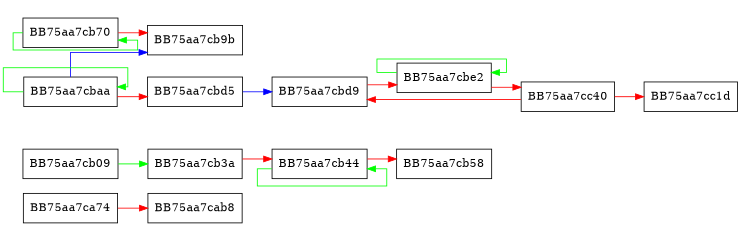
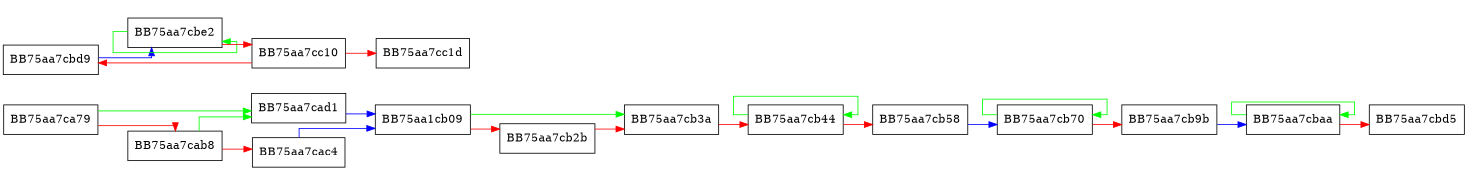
edge "BB75aa7cbaa" -> "BB75aa7cb9b": reversed
edge "BB75aa7cbd9" -> "BB75aa7cbe2": color red -> blue
edge "BB75aa7cbd5" -> "BB75aa7cbd9": removed
node "BB75aa7cc40": label "BB75aa7cc40" -> "BB75aa7cc10"
node "BB75aa7cad1": added
edge "BB75aa7cb58" -> "BB75aa7cb70": added
node "BB75aa7cb2b": added
node "BB75aa7cac4": added
node "BB75aa7cb09": label "BB75aa7cb09" -> "BB75aa1cb09"
node "BB75aa7ca74": label "BB75aa7ca74" -> "BB75aa7ca79"
